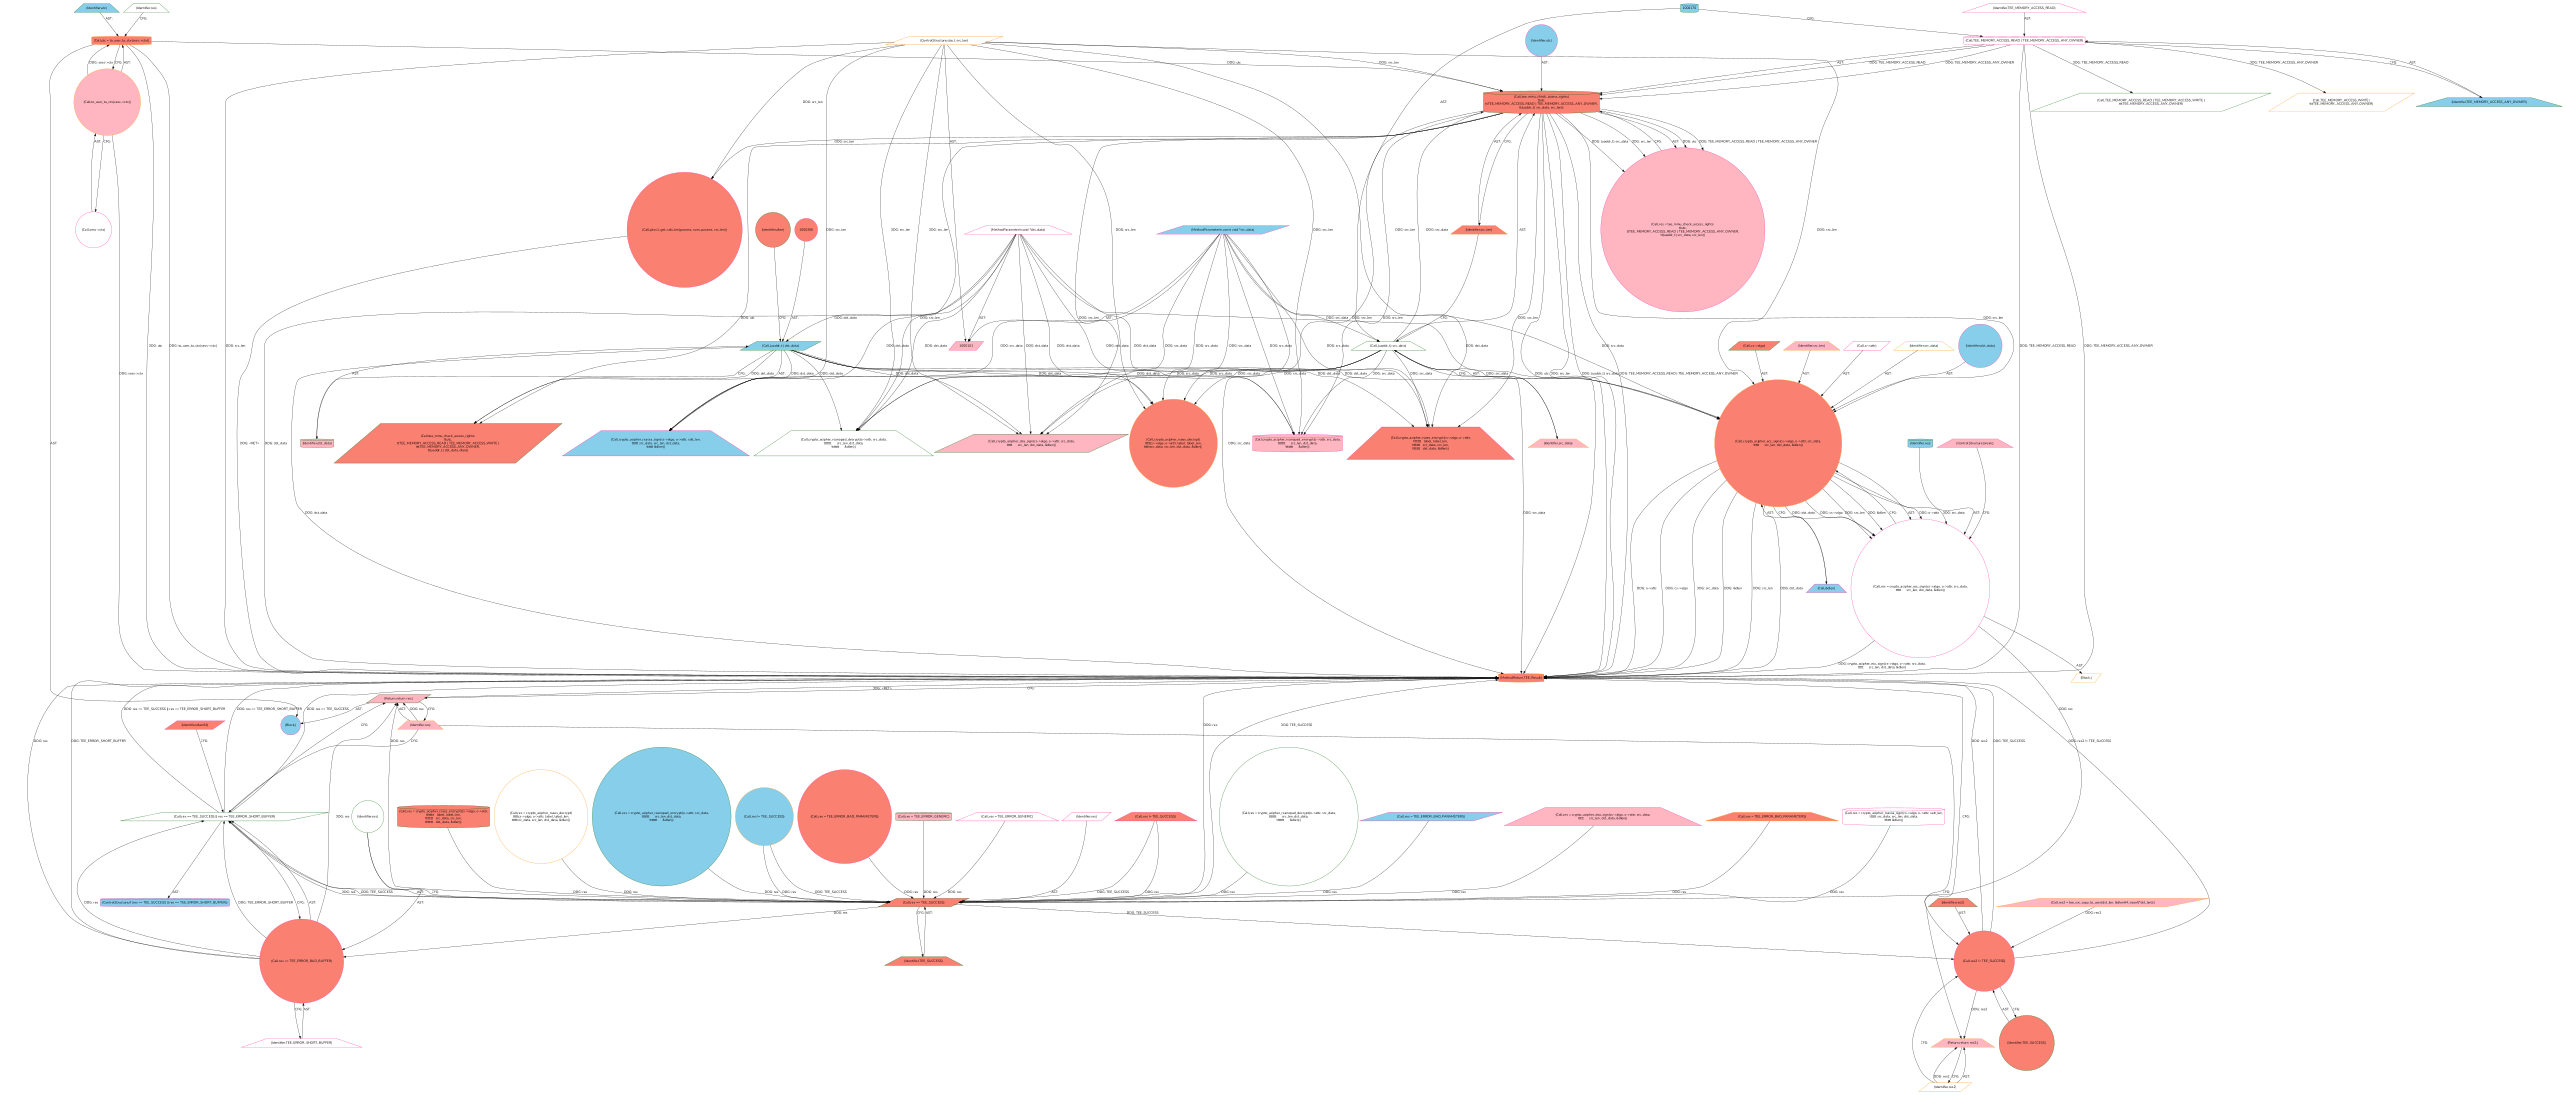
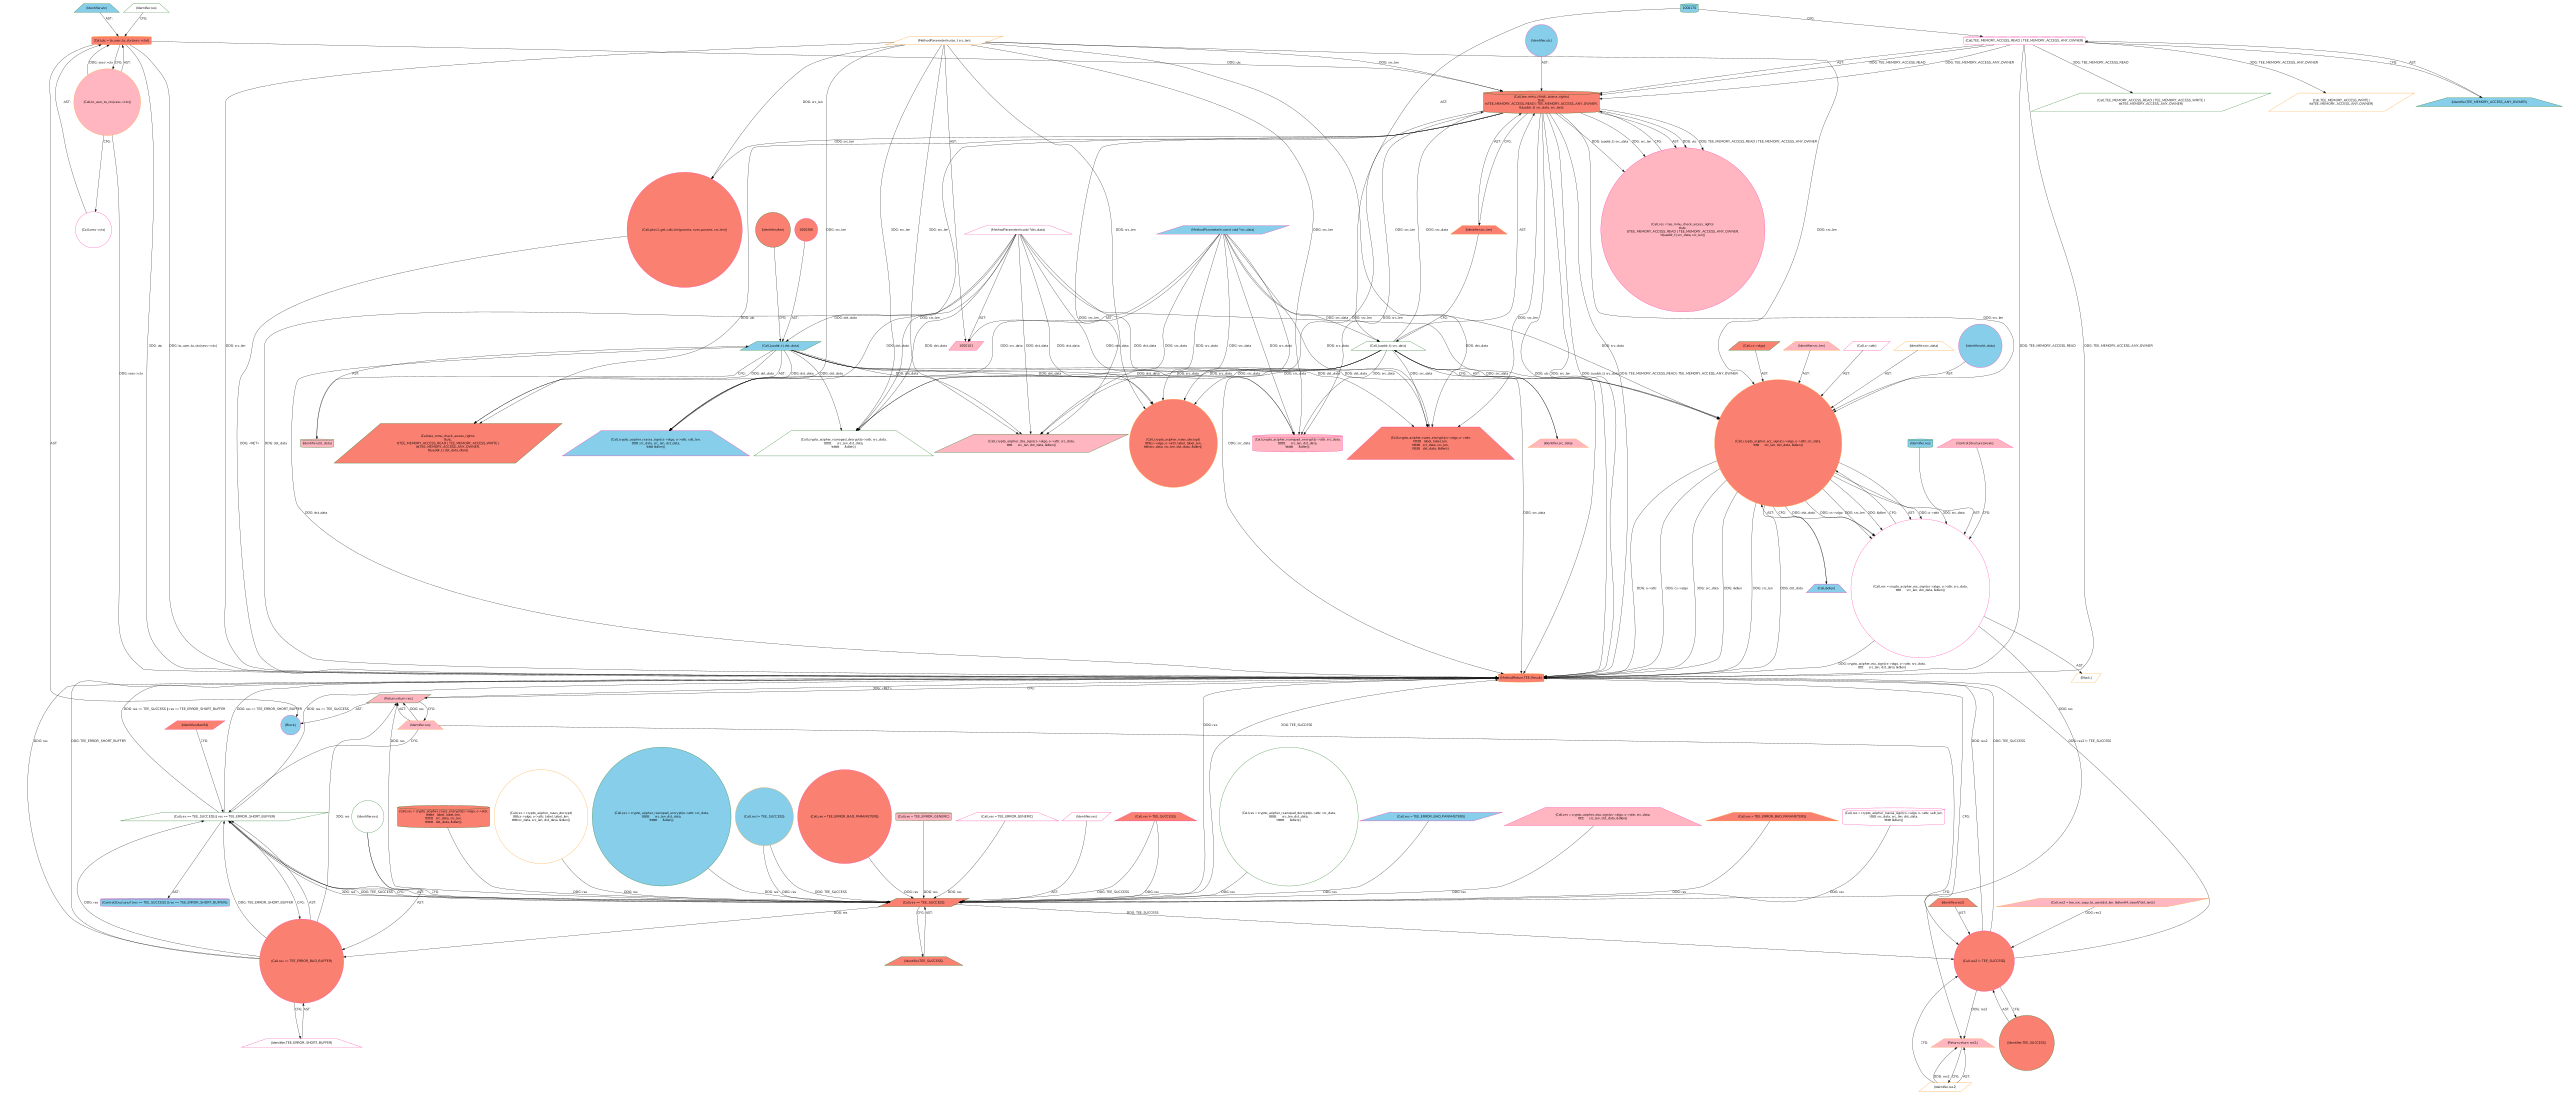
node "(Identifier,TEE_MEMORY_ACCESS_READ)": removed
node "(ControlStructure,size_t src_len)": label "(ControlStructure,size_t src_len)" -> "(MethodParameterIn,size_t src_len)"
edge "(Call,sess->ctx)" -> "(Call,to_user_ta_ctx(sess->ctx))": now "(Call,sess->ctx)" -> "(Call,utc = to_user_ta_ctx(sess->ctx))"
edge "(Call,res == TEE_SUCCESS || res == TEE_ERROR_SHORT_BUFFER)" -> "(Return,return res;)": now "(Call,res == TEE_SUCCESS || res == TEE_ERROR_SHORT_BUFFER)" -> "(Call,res == TEE_SUCCESS)"
